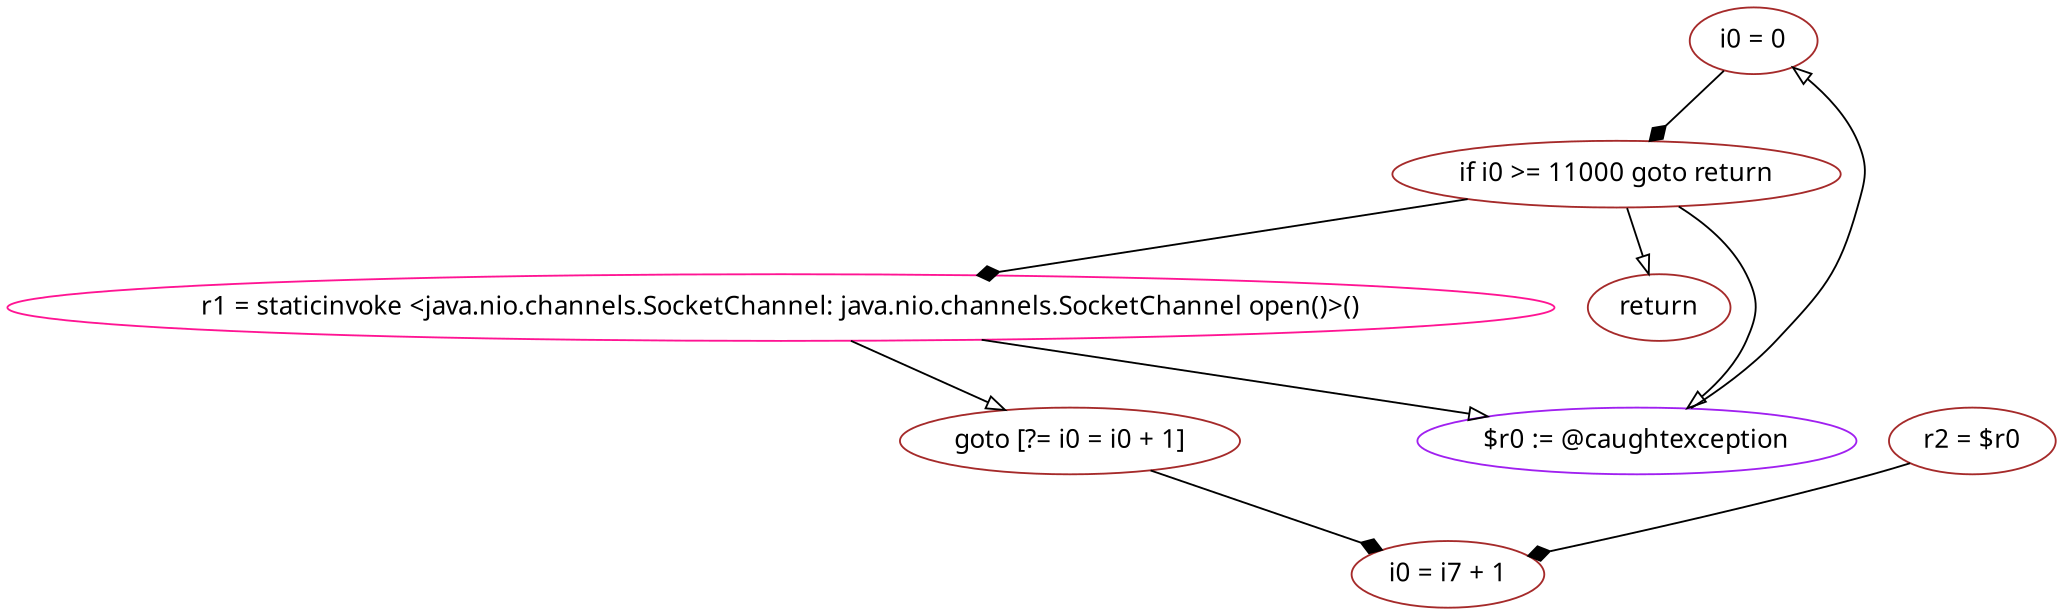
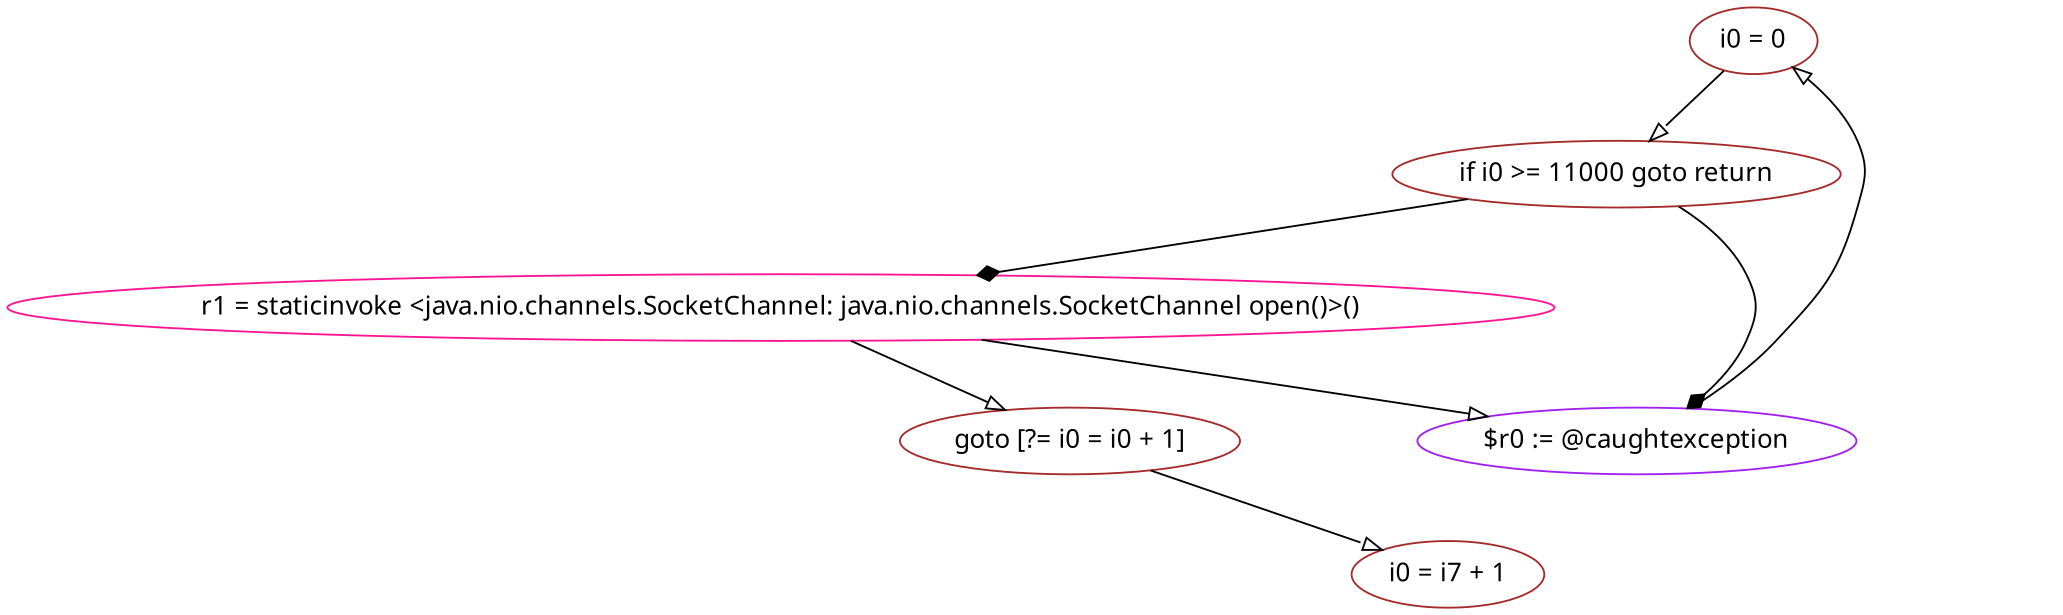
edge "i0 = 0" -> "if i0 >= 11000 goto return": arrowhead diamond -> onormal
edge "if i0 >= 11000 goto return" -> "$r0 := @caughtexception": arrowhead onormal -> diamond
node "return": removed
node "r2 = $r0": removed
edge "goto [?= i0 = i0 + 1]" -> "i0 = i7 + 1": arrowhead diamond -> onormal
